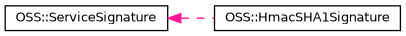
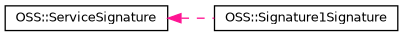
node "OSS::HmacSHA1Signature": label "OSS::HmacSHA1Signature" -> "OSS::Signature1Signature"
